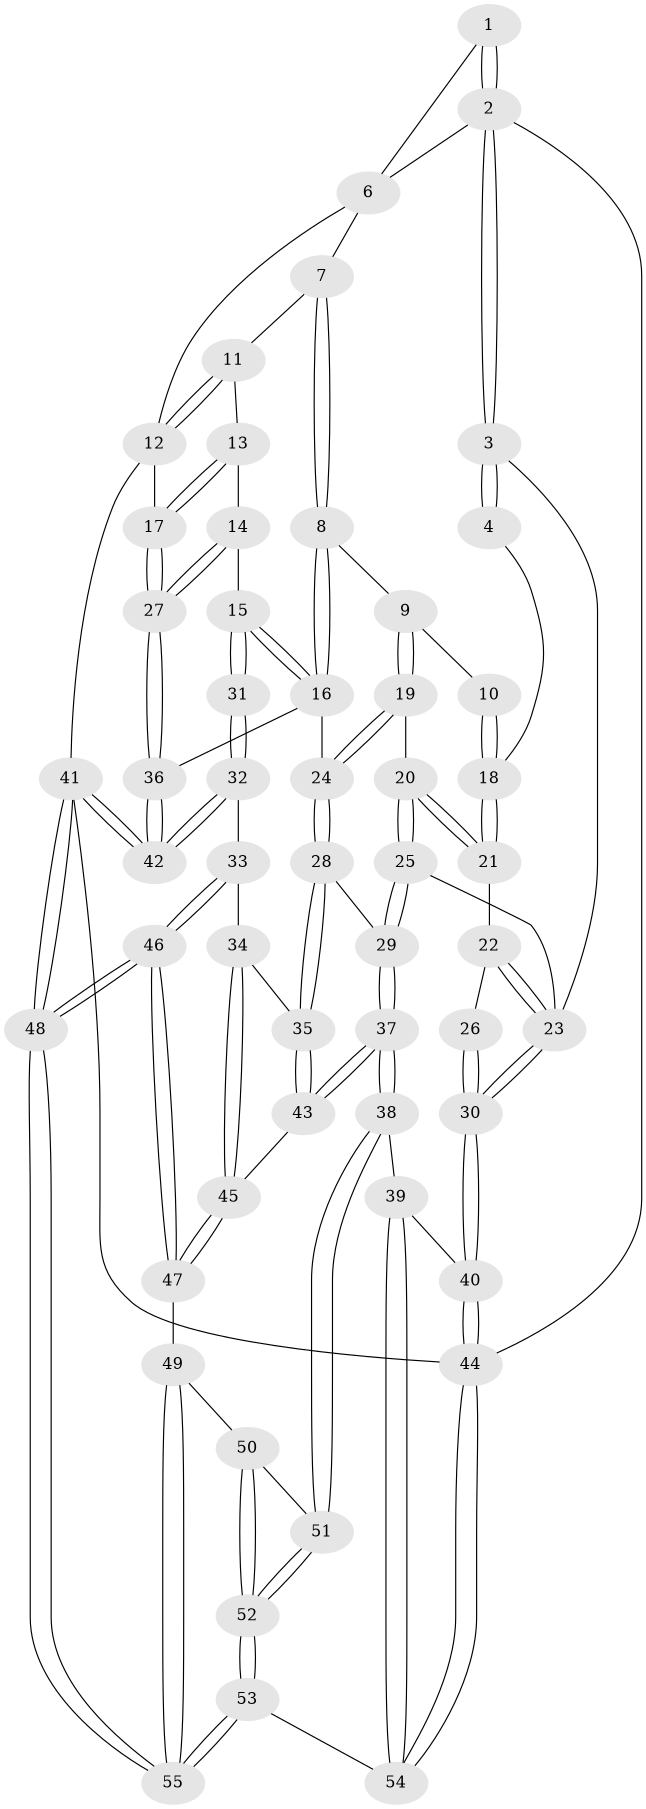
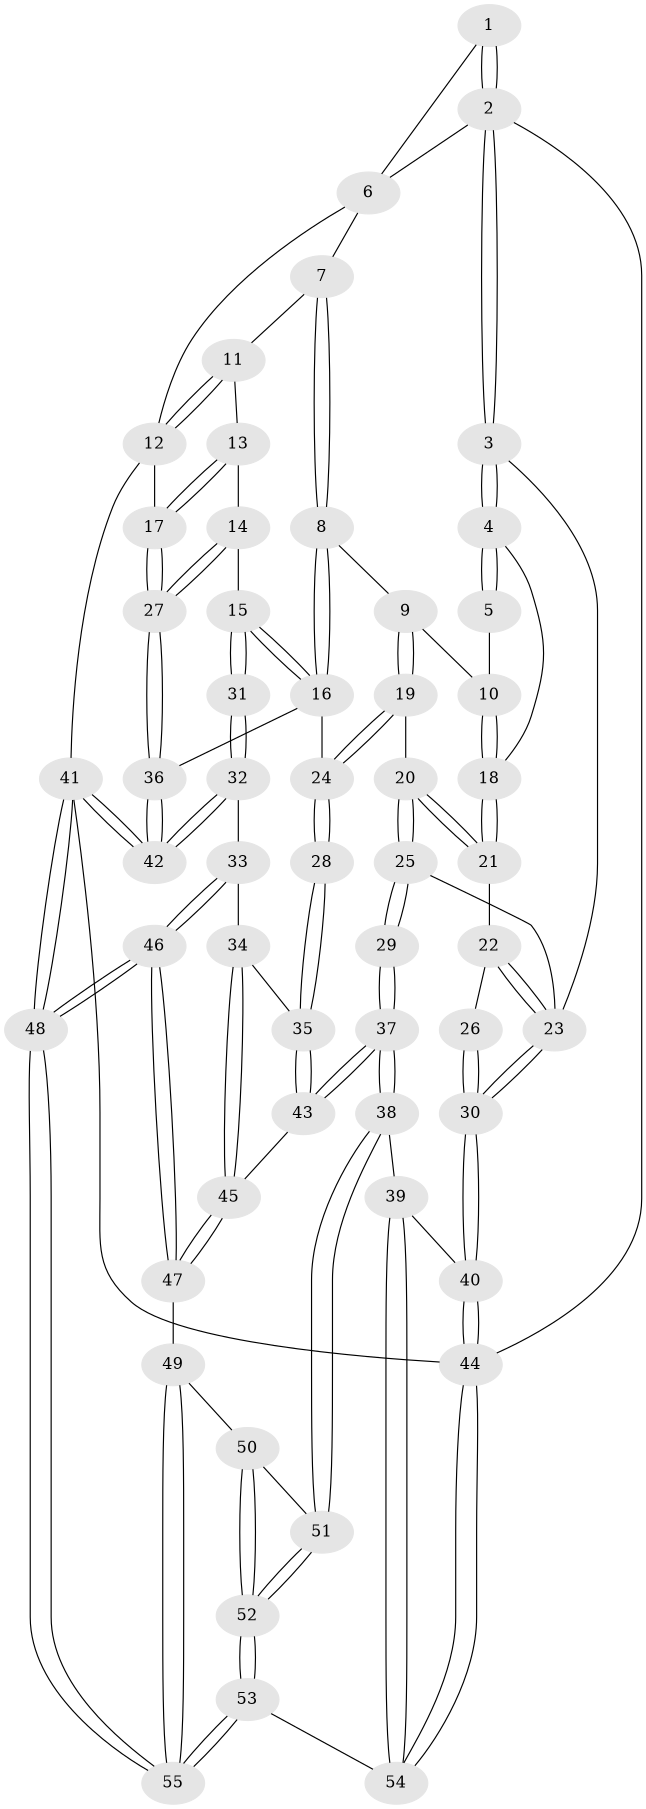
node "5": added
edge "28" -- "29": removed
